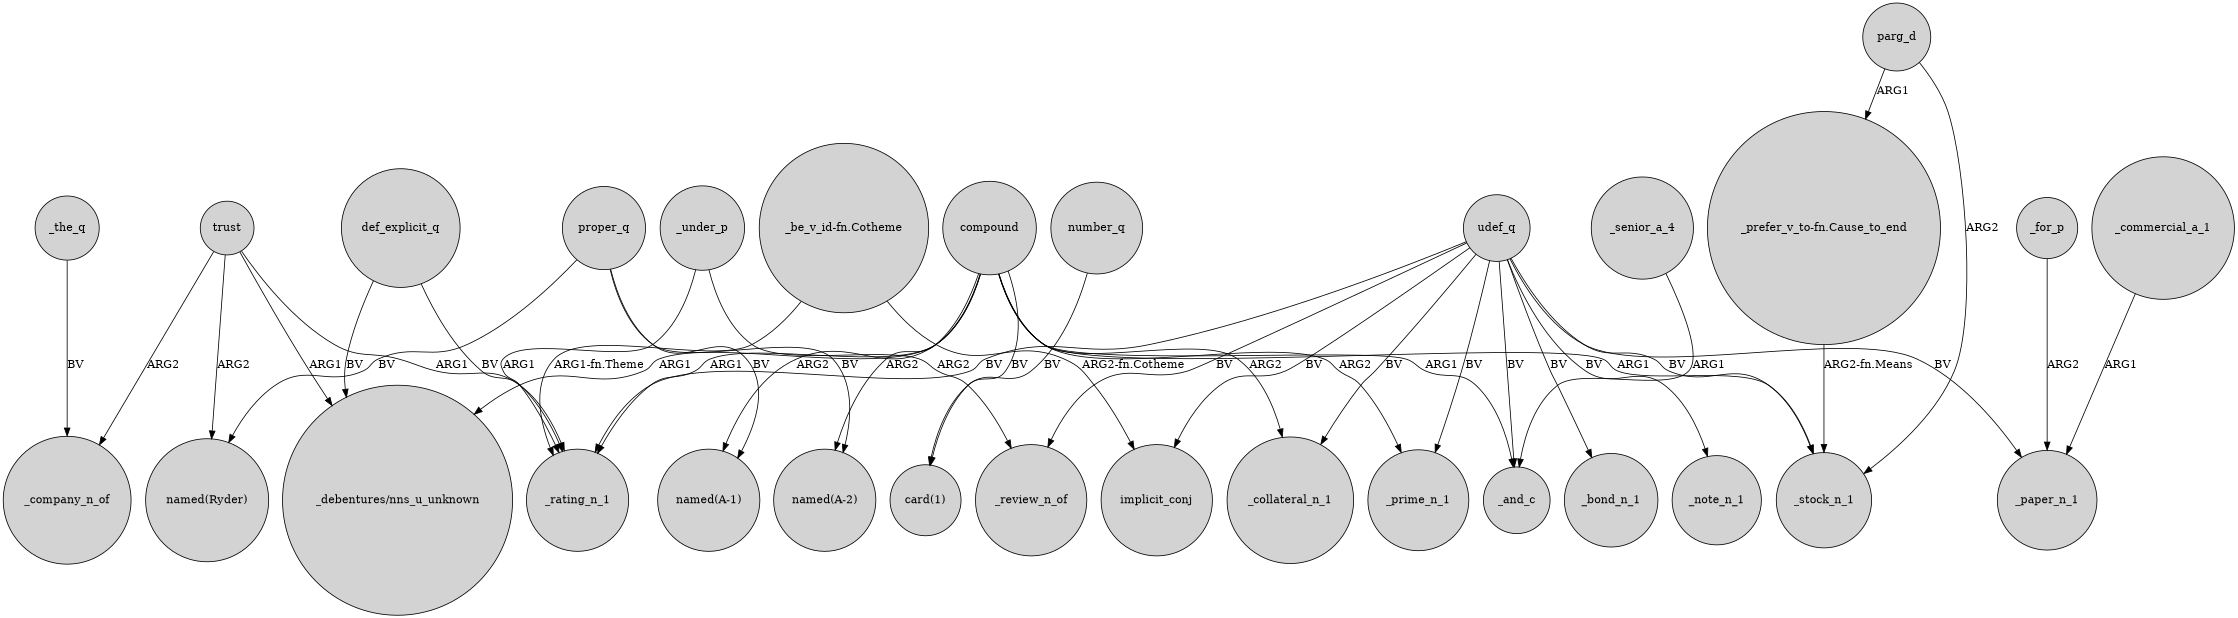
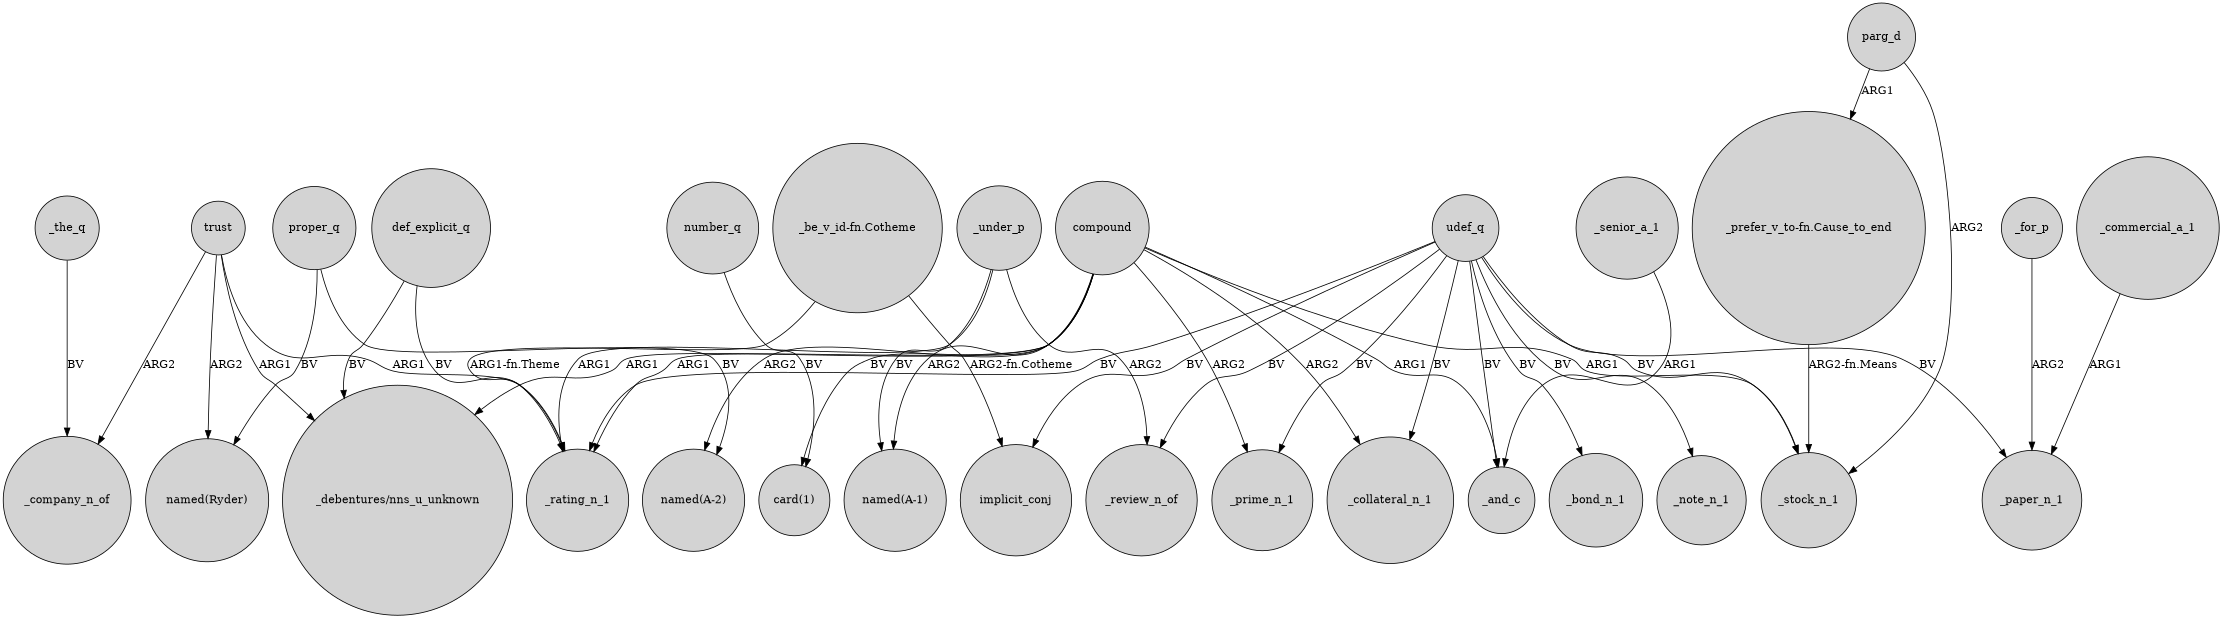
node "_senior_a_4": label "_senior_a_4" -> "_senior_a_1"
edge "proper_q" -> "named(A-1)": now "_under_p" -> "named(A-1)"
